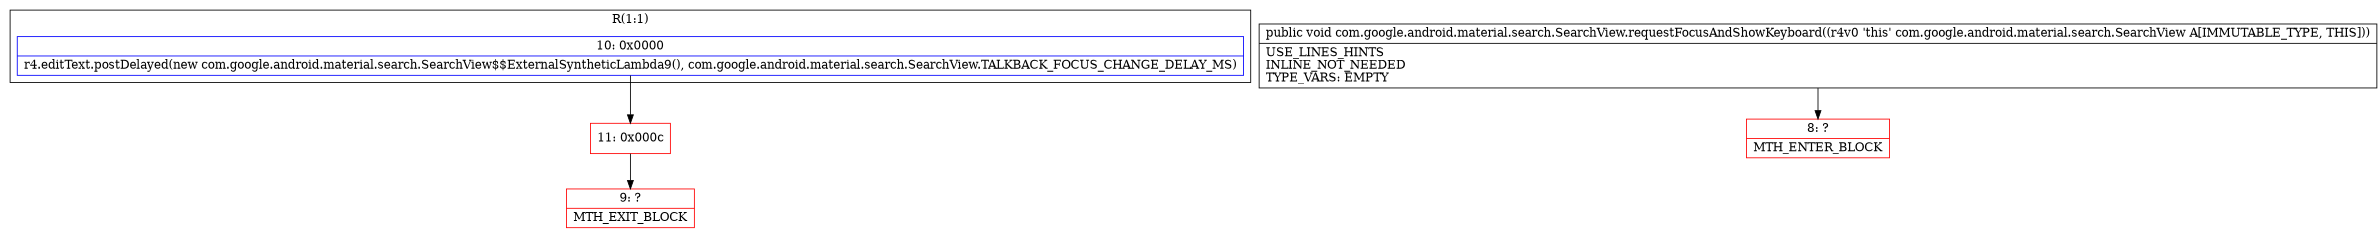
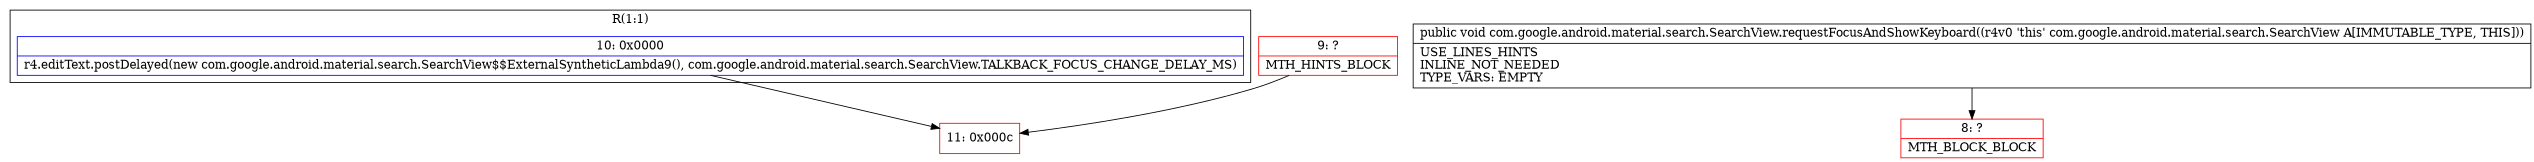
node "8: ?": text "MTH_ENTER_BLOCK" -> "MTH_BLOCK_BLOCK"
edge "11: 0x000c" -> "9: ?": reversed
node "9: ?": text "MTH_EXIT_BLOCK" -> "MTH_HINTS_BLOCK"
